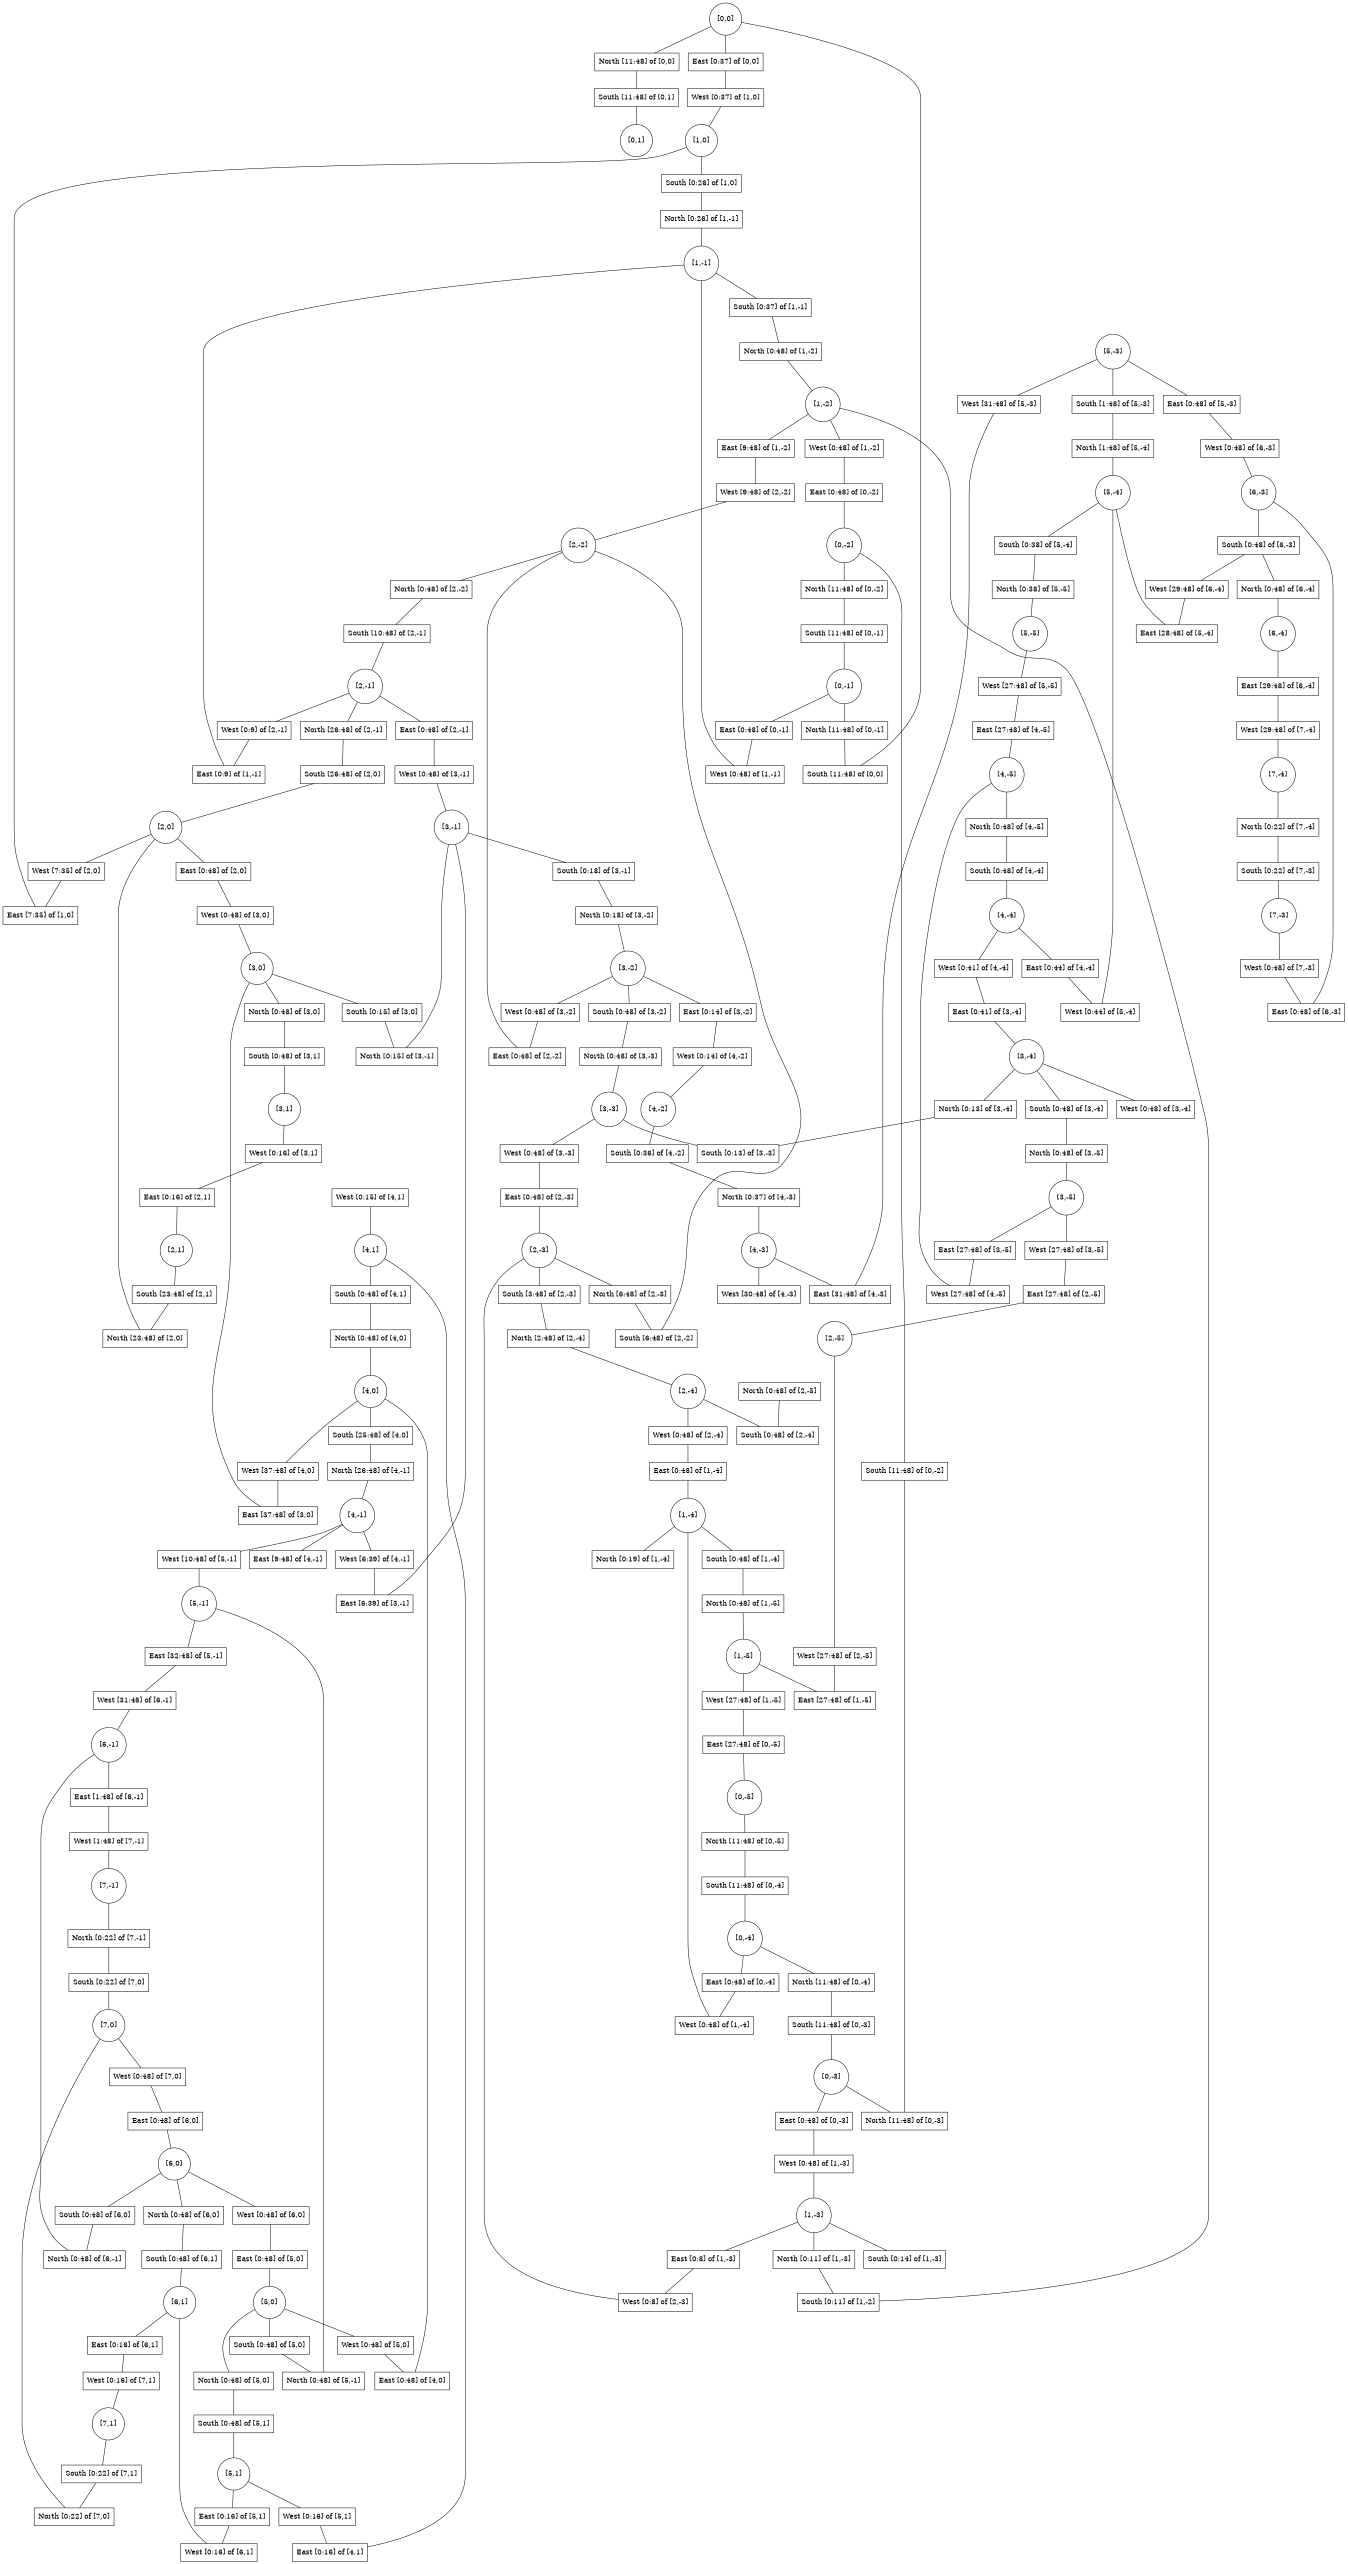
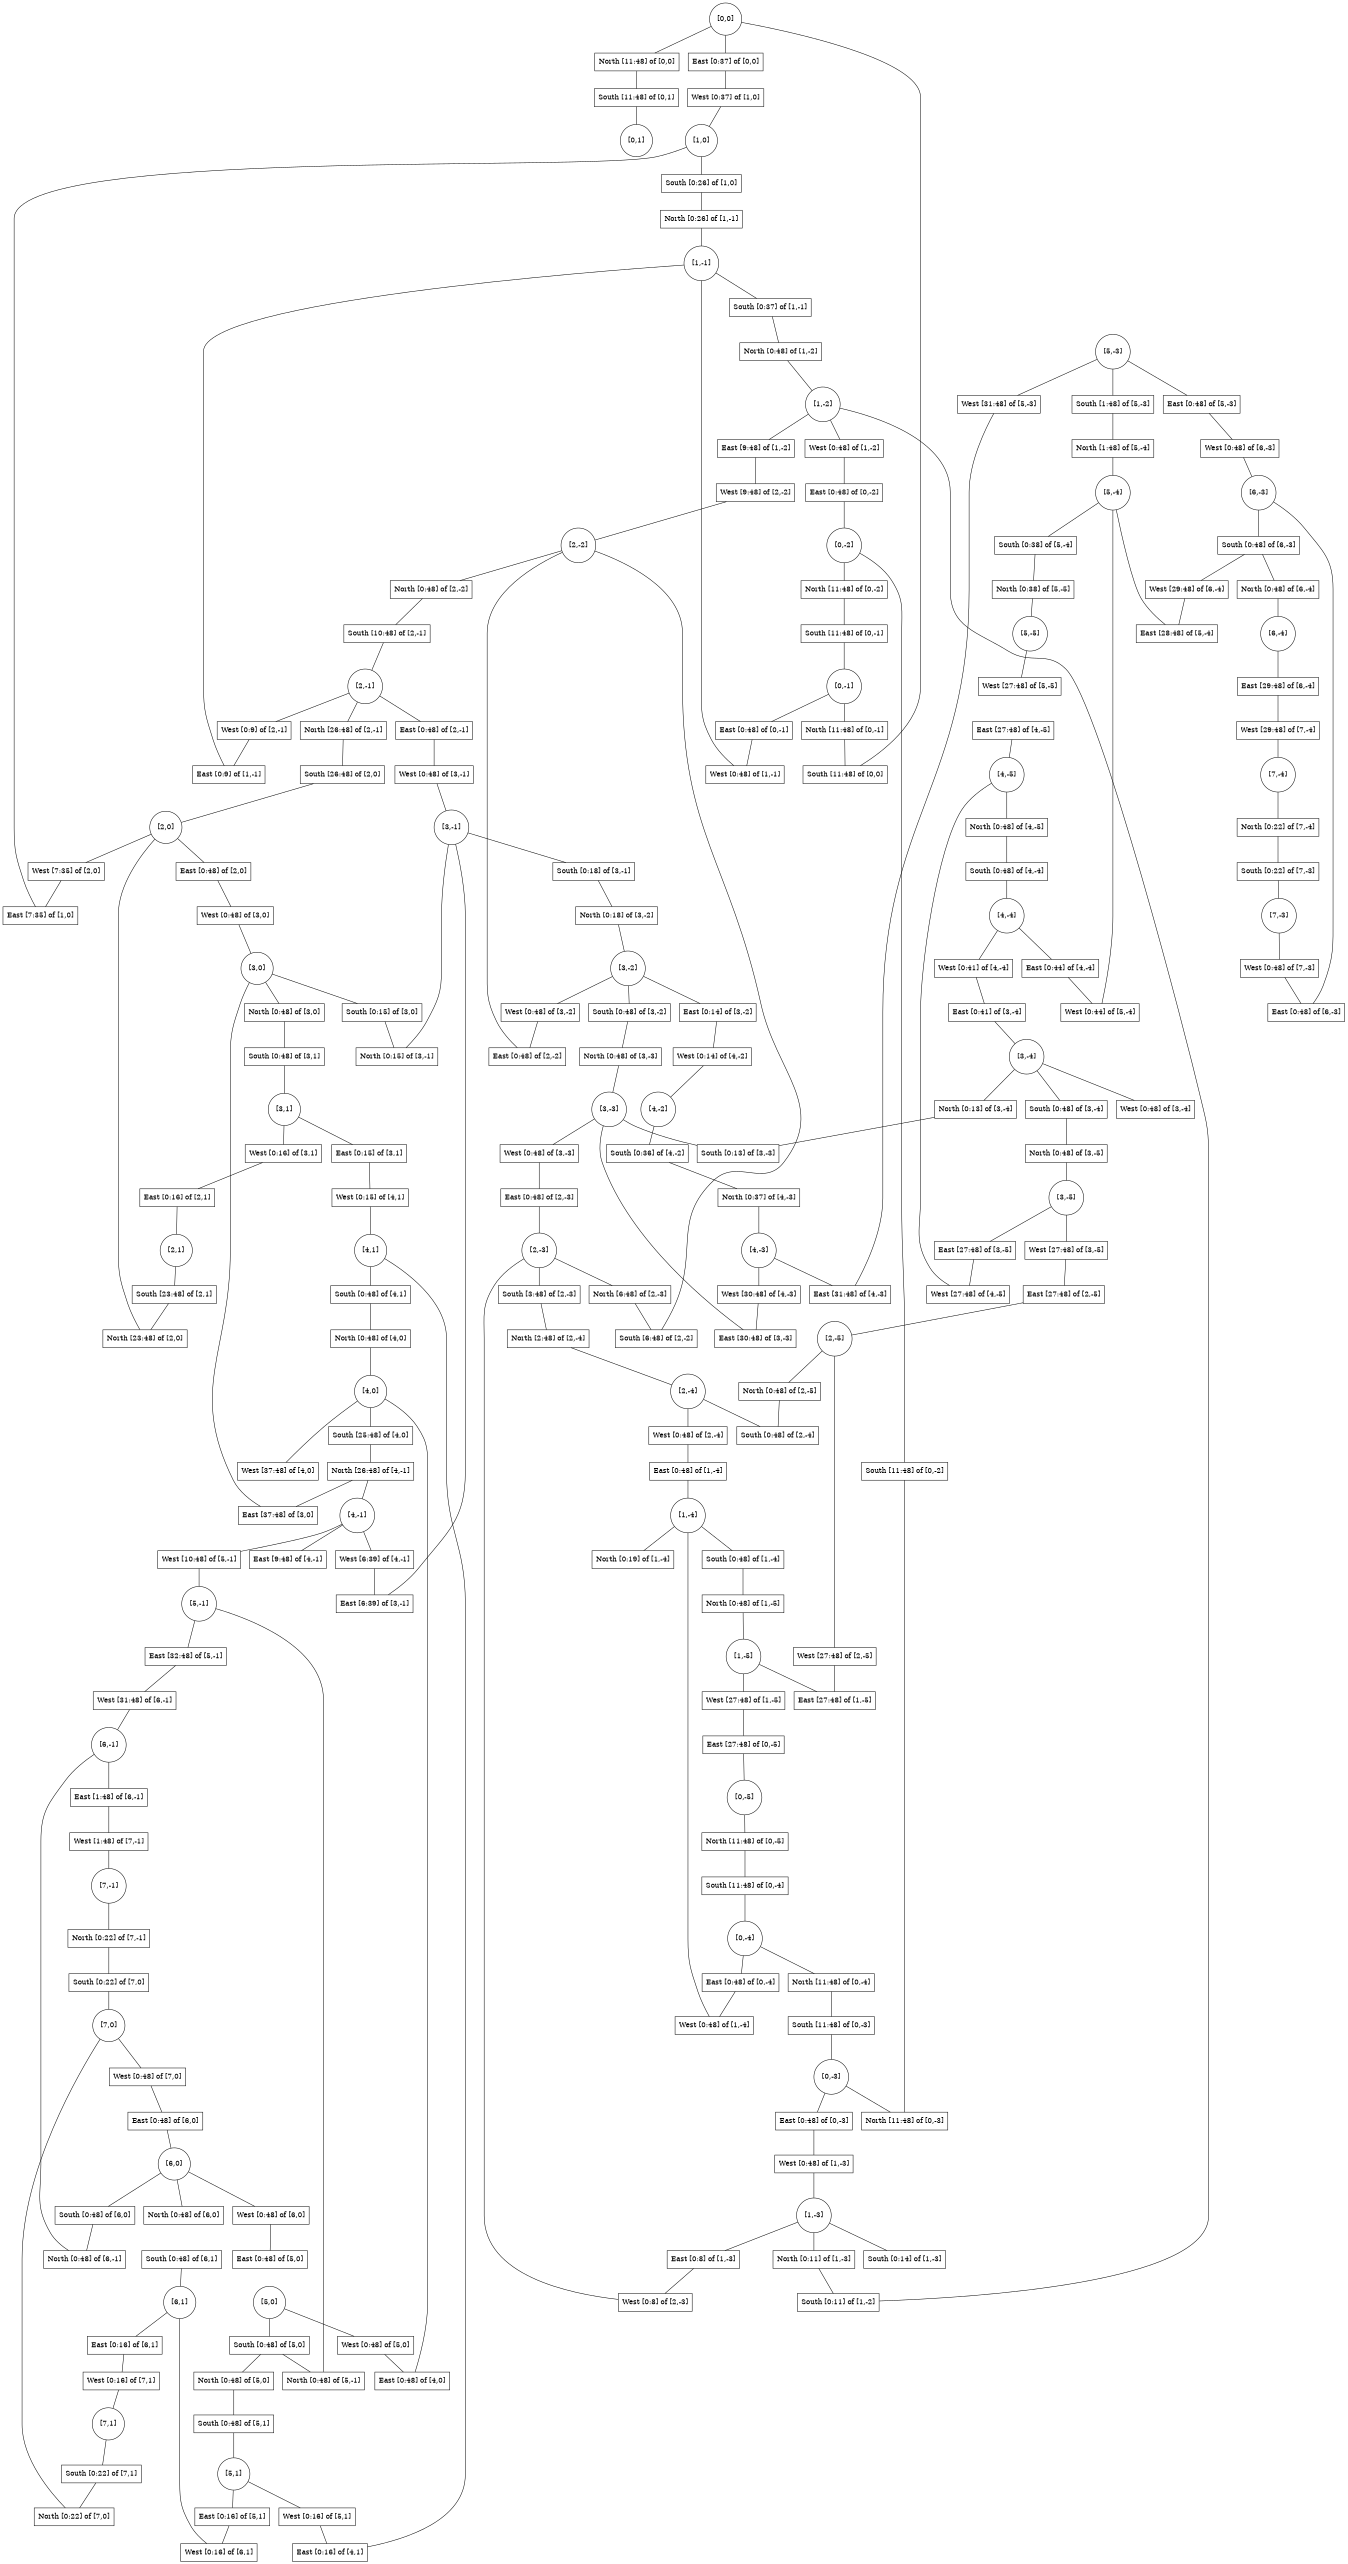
edge "West [27:48] of [5,-5]" -- "East [27:48] of [4,-5]": removed
node "East [0:15] of [3,1]": added
node "East [30:48] of [3,-3]": added
edge "[2,-5]" -- "North [0:48] of [2,-5]": added
edge "West [37:48] of [4,0]" -- "East [37:48] of [3,0]": now "North [26:48] of [4,-1]" -- "East [37:48] of [3,0]"
edge "North [0:48] of [6,0]" -- "South [0:48] of [6,1]": removed
edge "East [0:48] of [5,0]" -- "[5,0]": removed
edge "[5,0]" -- "North [0:48] of [5,0]": now "South [0:48] of [5,0]" -- "North [0:48] of [5,0]"
